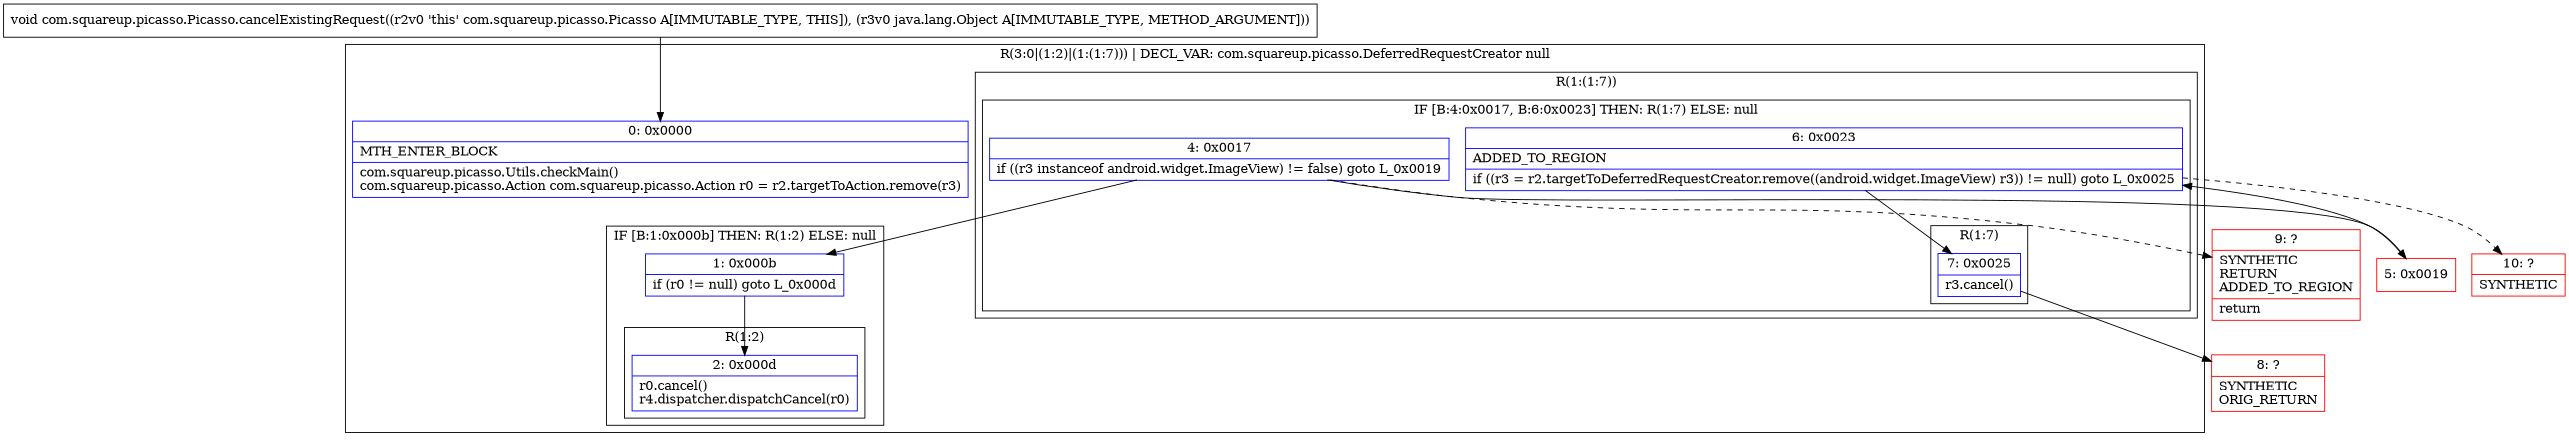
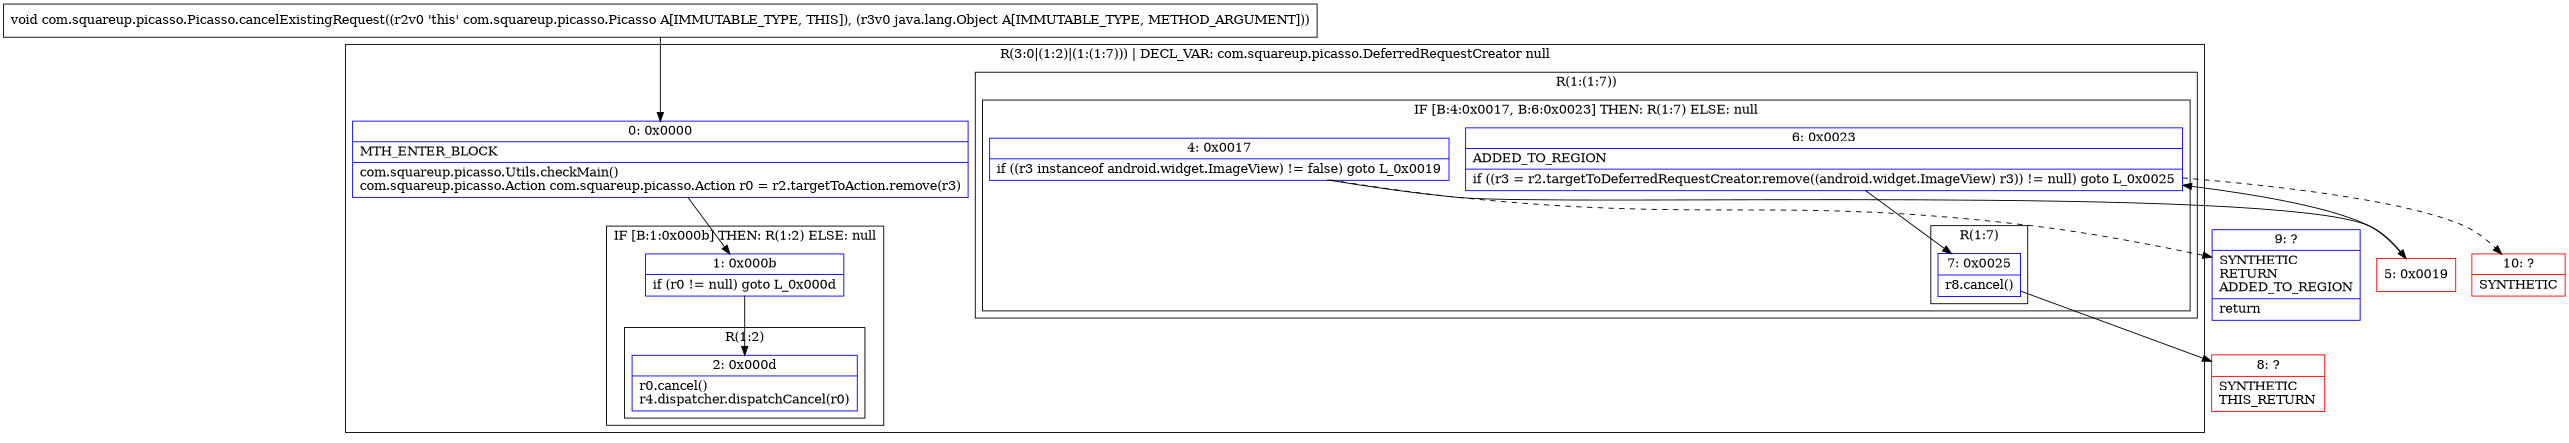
edge "4: 0x0017" -> "1: 0x000b": now "0: 0x0000" -> "1: 0x000b"
node "9: ?": color red -> blue
node "7: 0x0025": text "r3.cancel()" -> "r8.cancel()"
node "8: ?": text "ORIG_RETURN" -> "THIS_RETURN"
